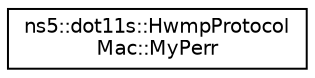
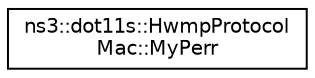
node "ns5::dot11s::HwmpProtocol Mac::MyPerr": label "ns5::dot11s::HwmpProtocol Mac::MyPerr" -> "ns3::dot11s::HwmpProtocol Mac::MyPerr"
